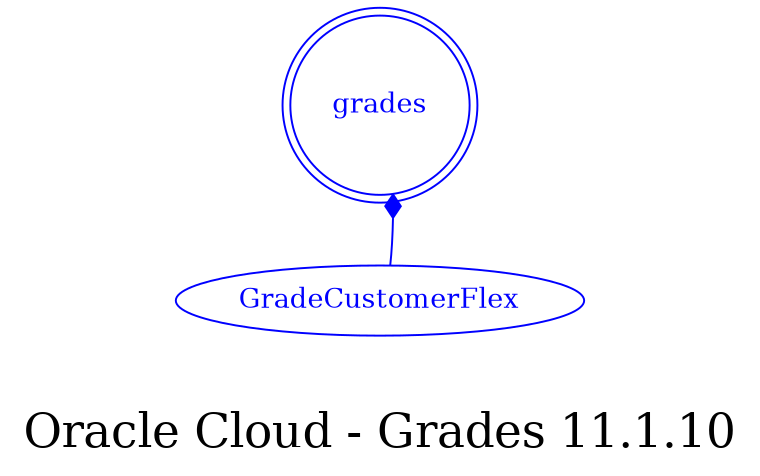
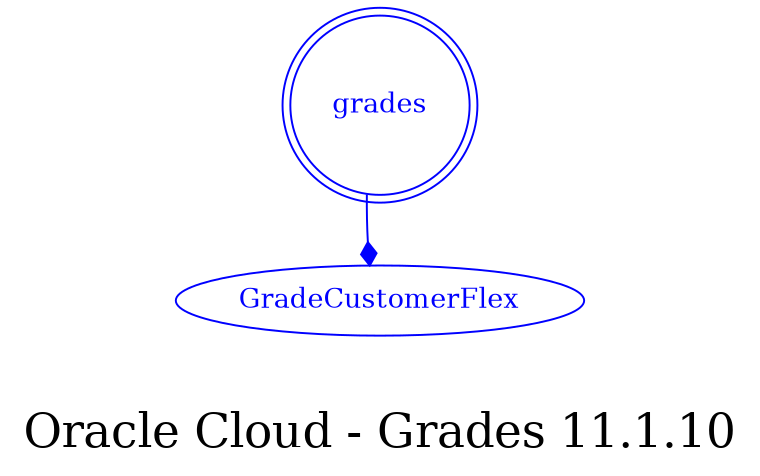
edge "GradeCustomerFlex" -> "grades": reversed
